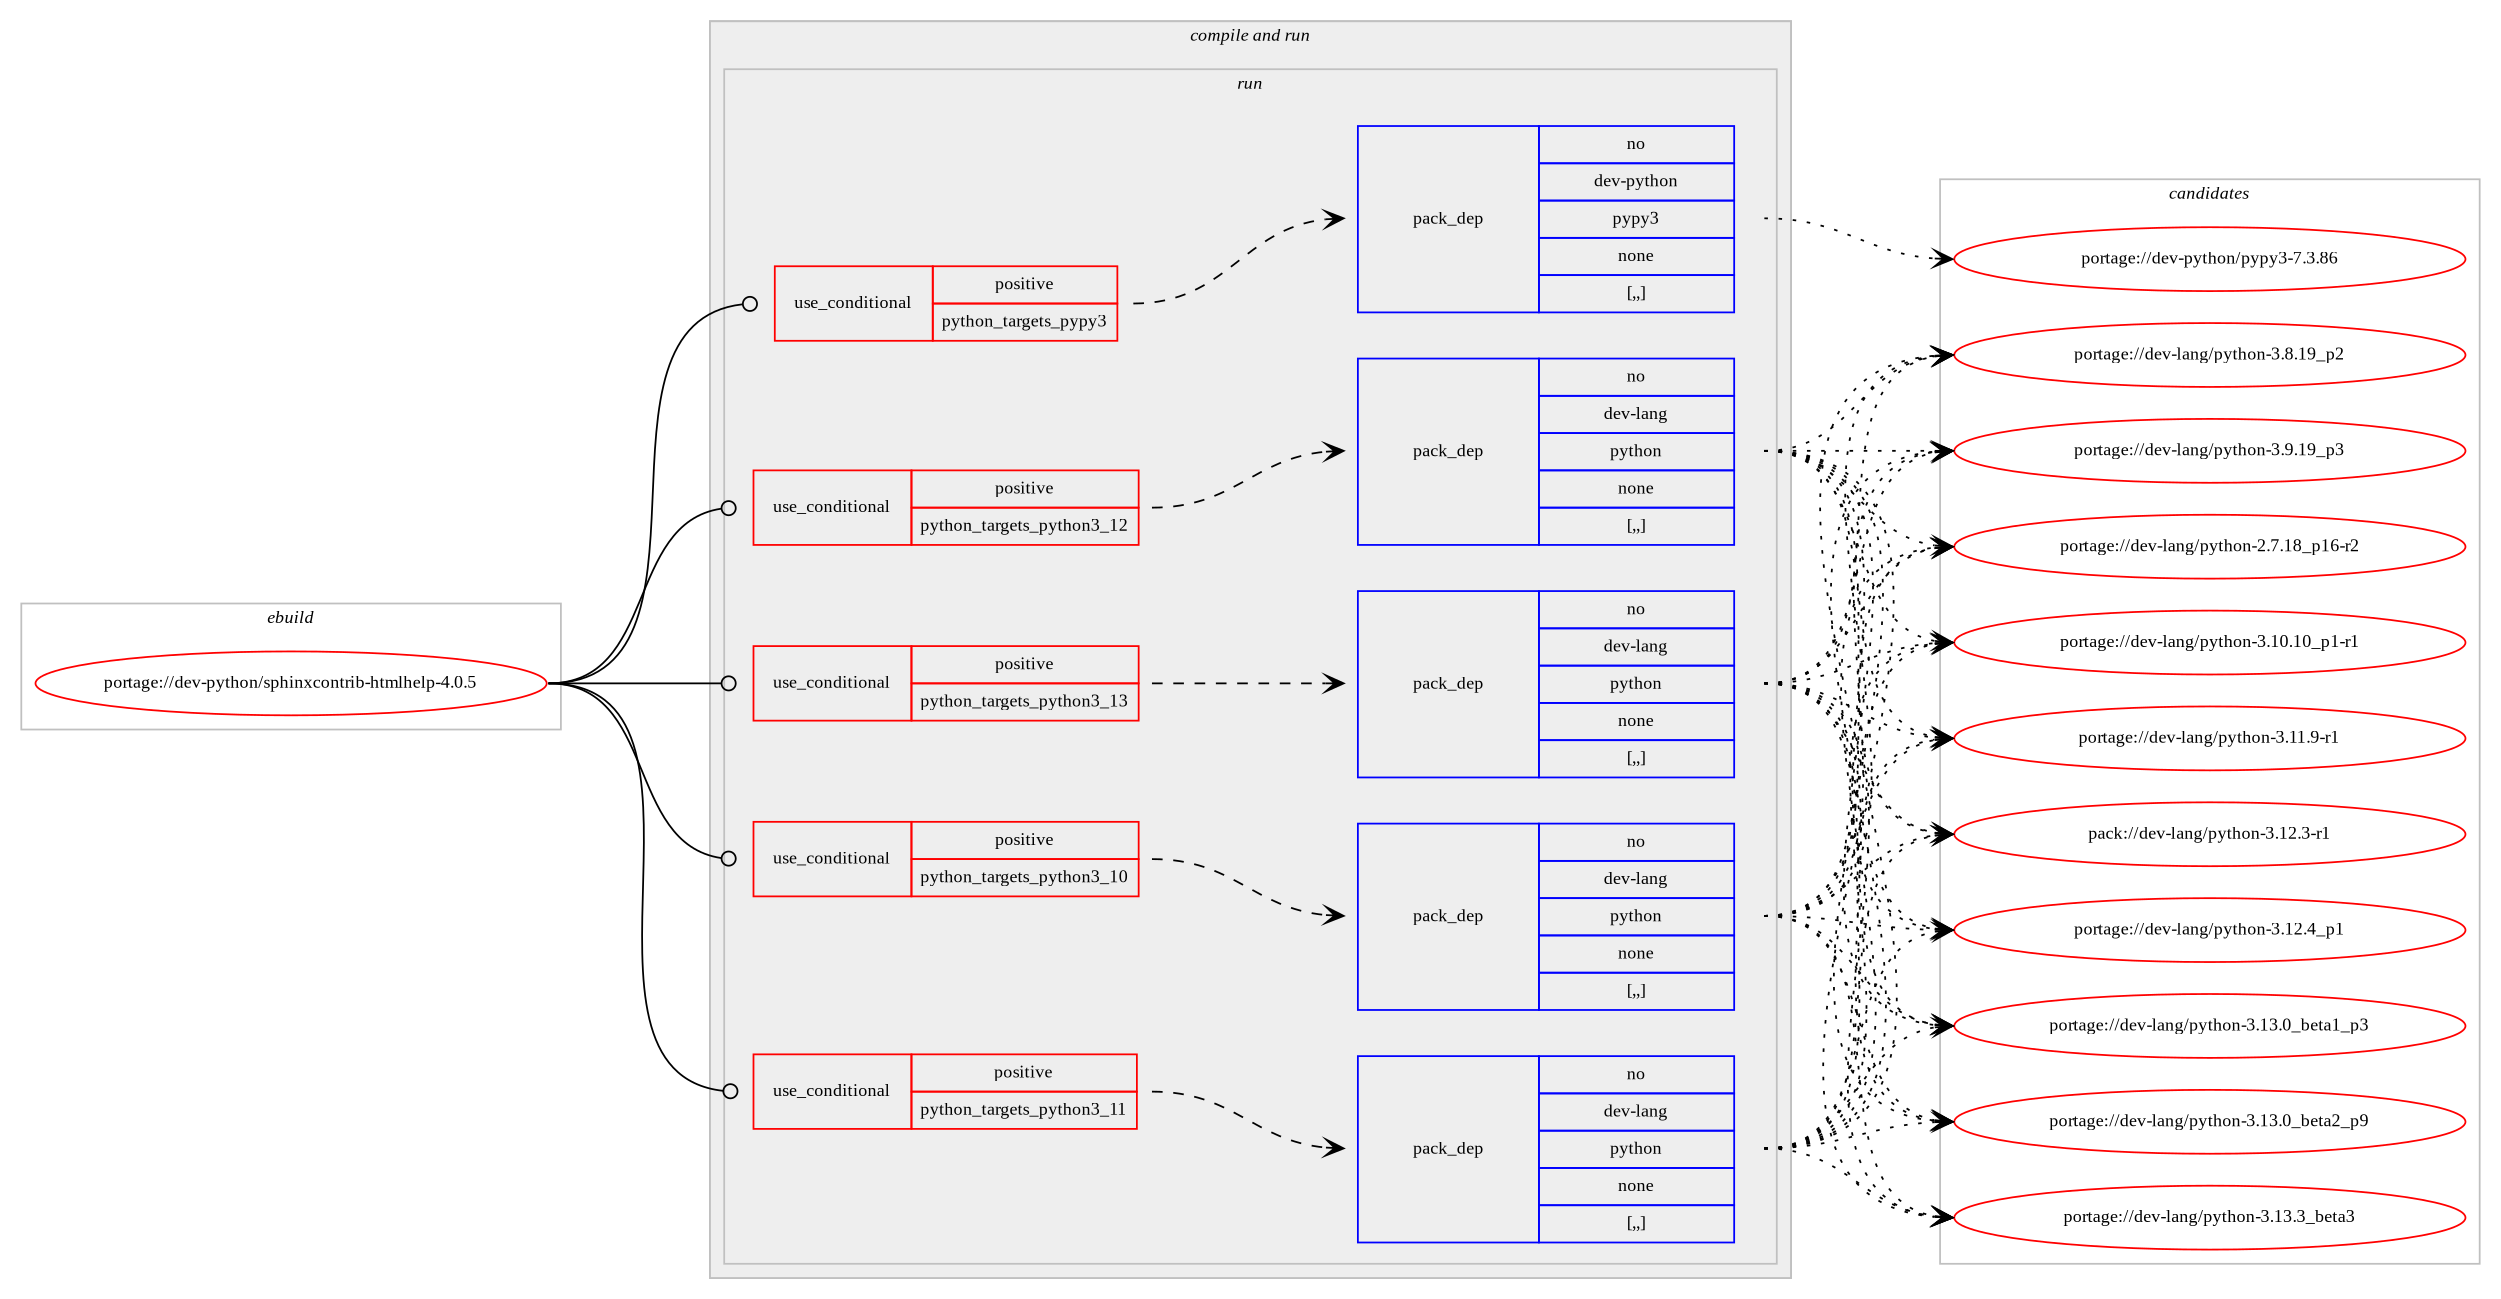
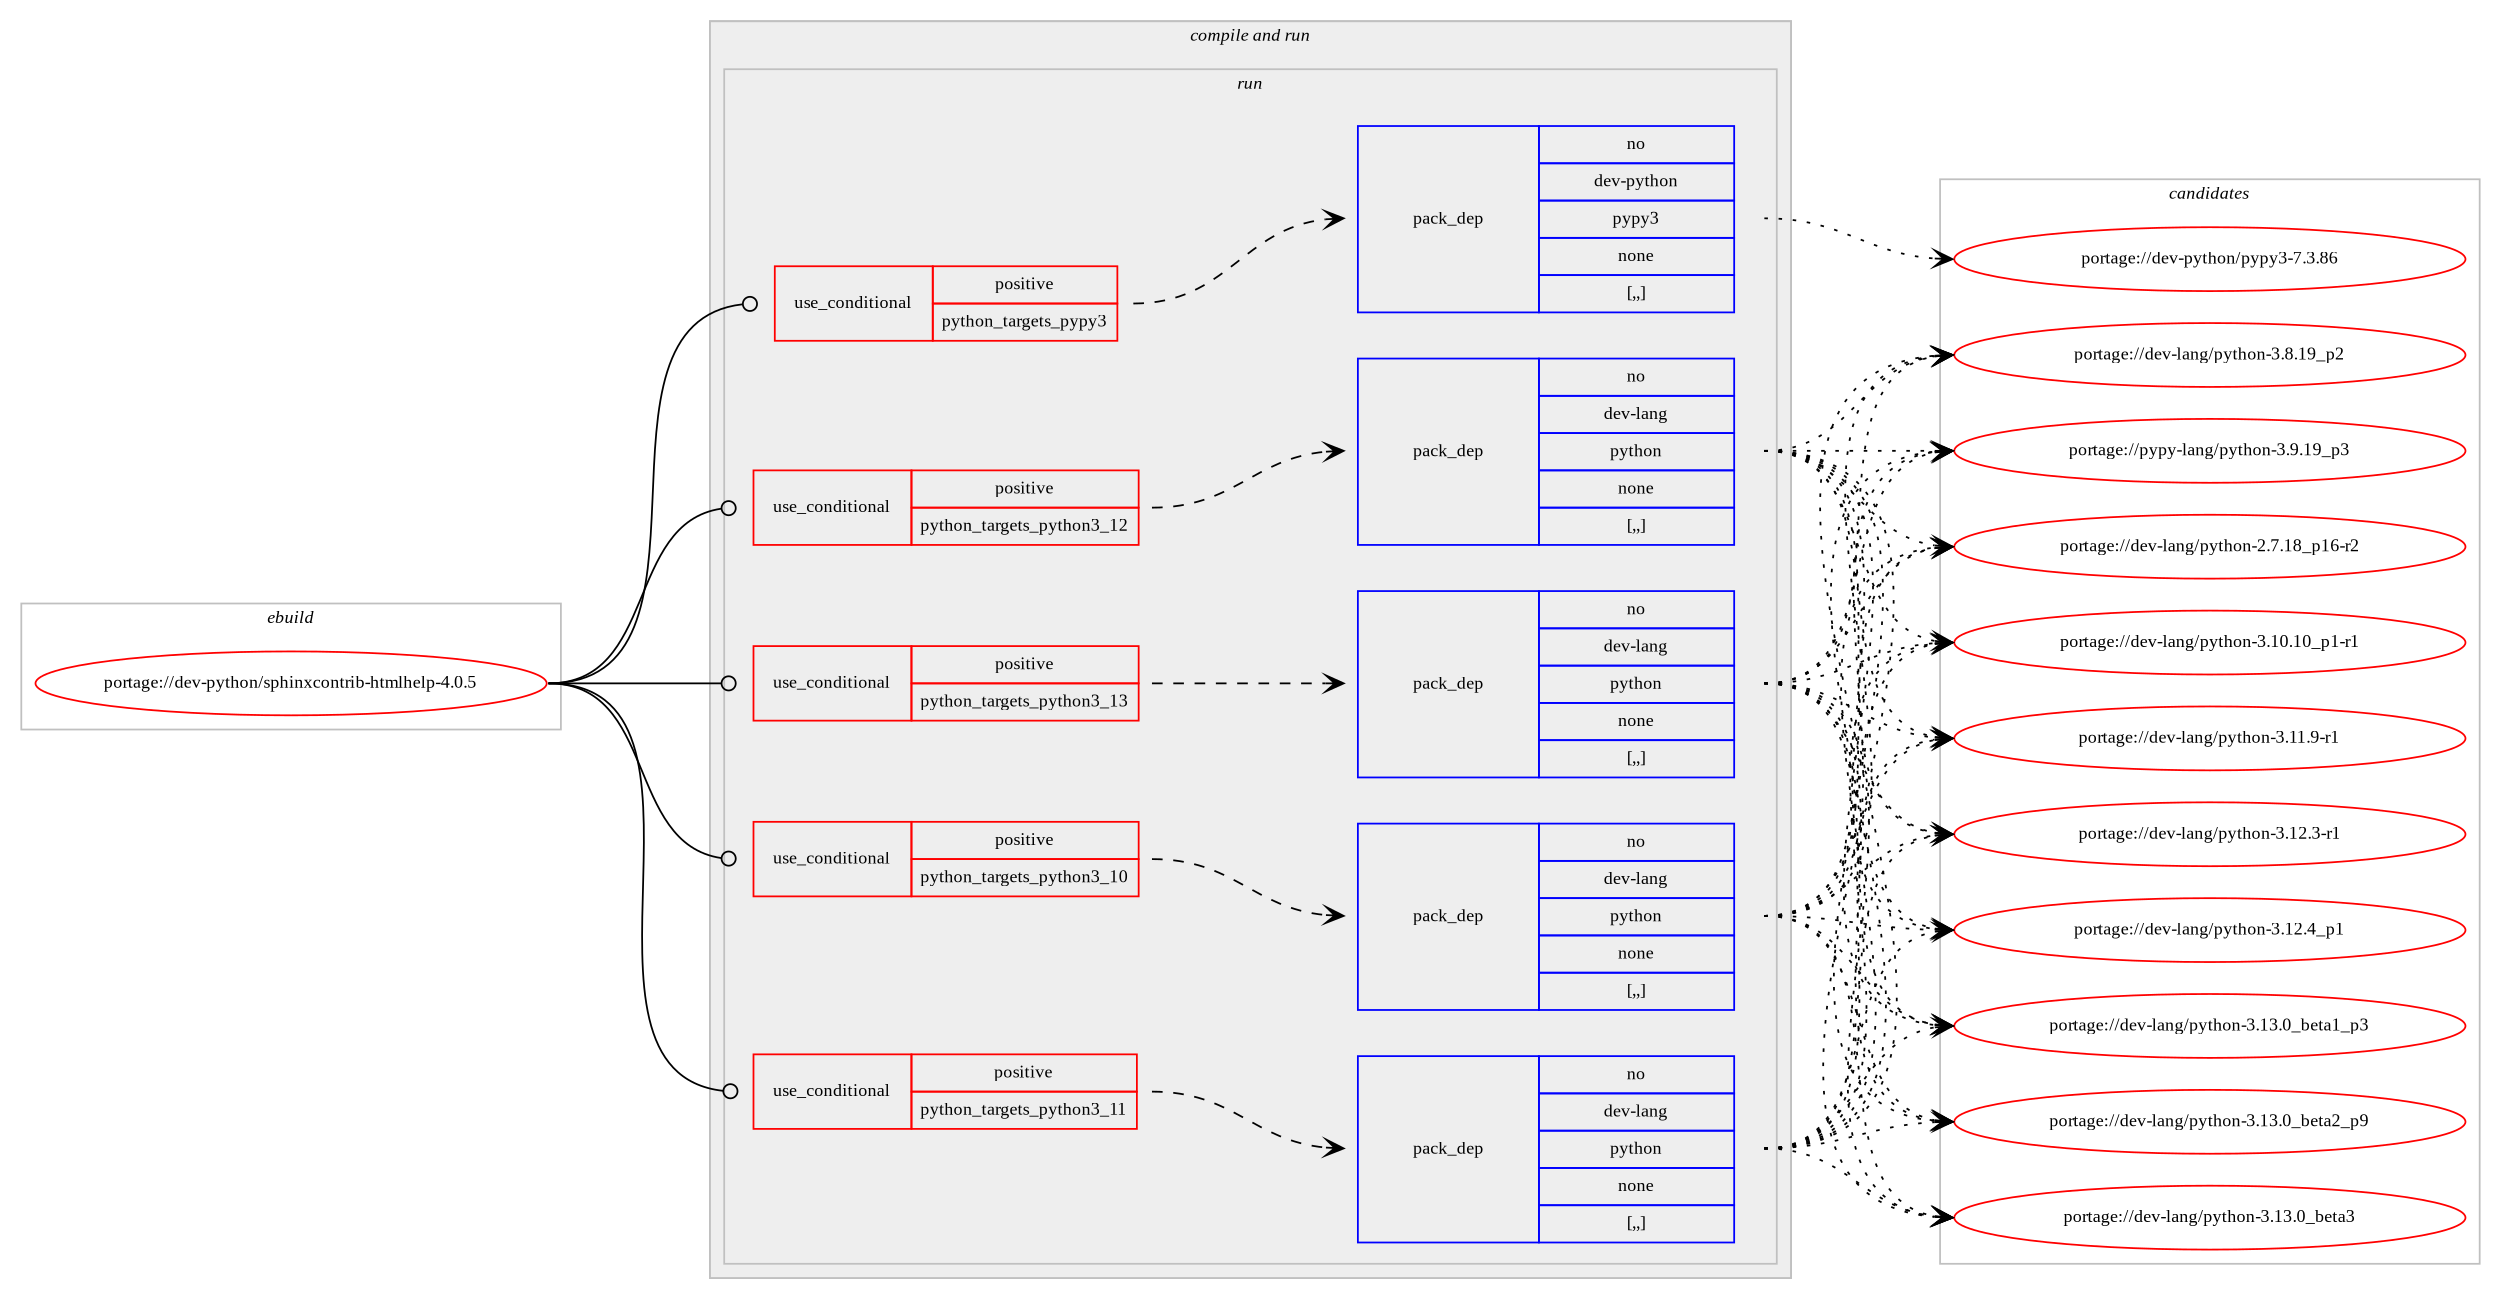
node "portage://dev-lang/python-3.9.19_p3": label "portage://dev-lang/python-3.9.19_p3" -> "portage://pypy-lang/python-3.9.19_p3"
node "pack://dev-lang/python-3.12.3-r1": label "pack://dev-lang/python-3.12.3-r1" -> "portage://dev-lang/python-3.12.3-r1"
node "portage://dev-lang/python-3.13.3_beta3": label "portage://dev-lang/python-3.13.3_beta3" -> "portage://dev-lang/python-3.13.0_beta3"
